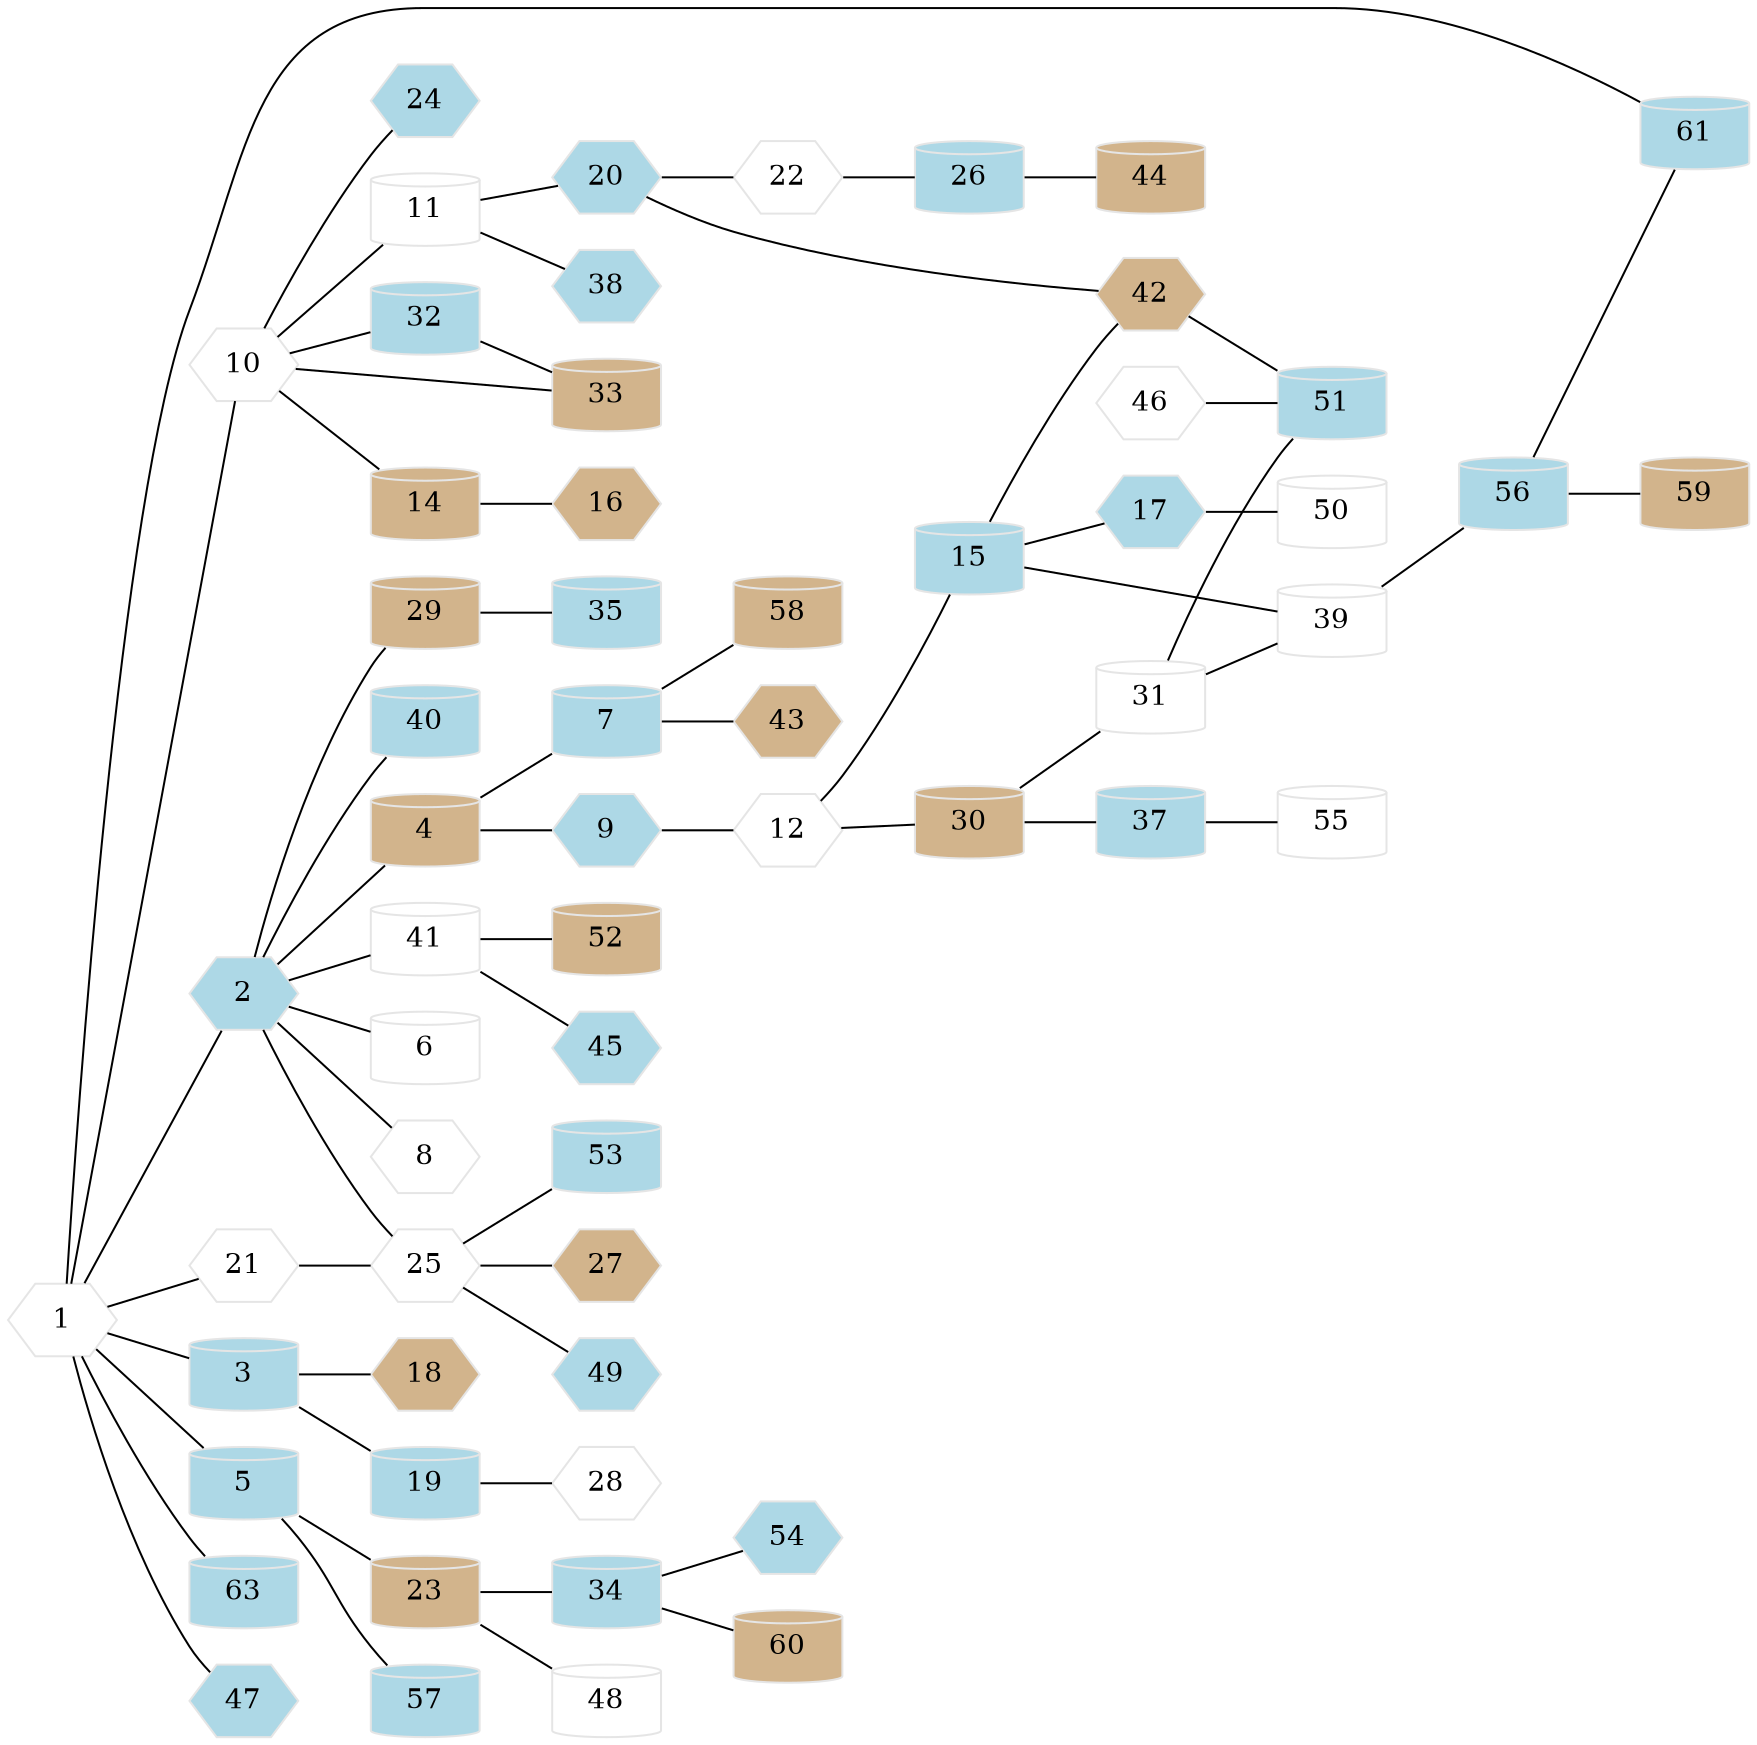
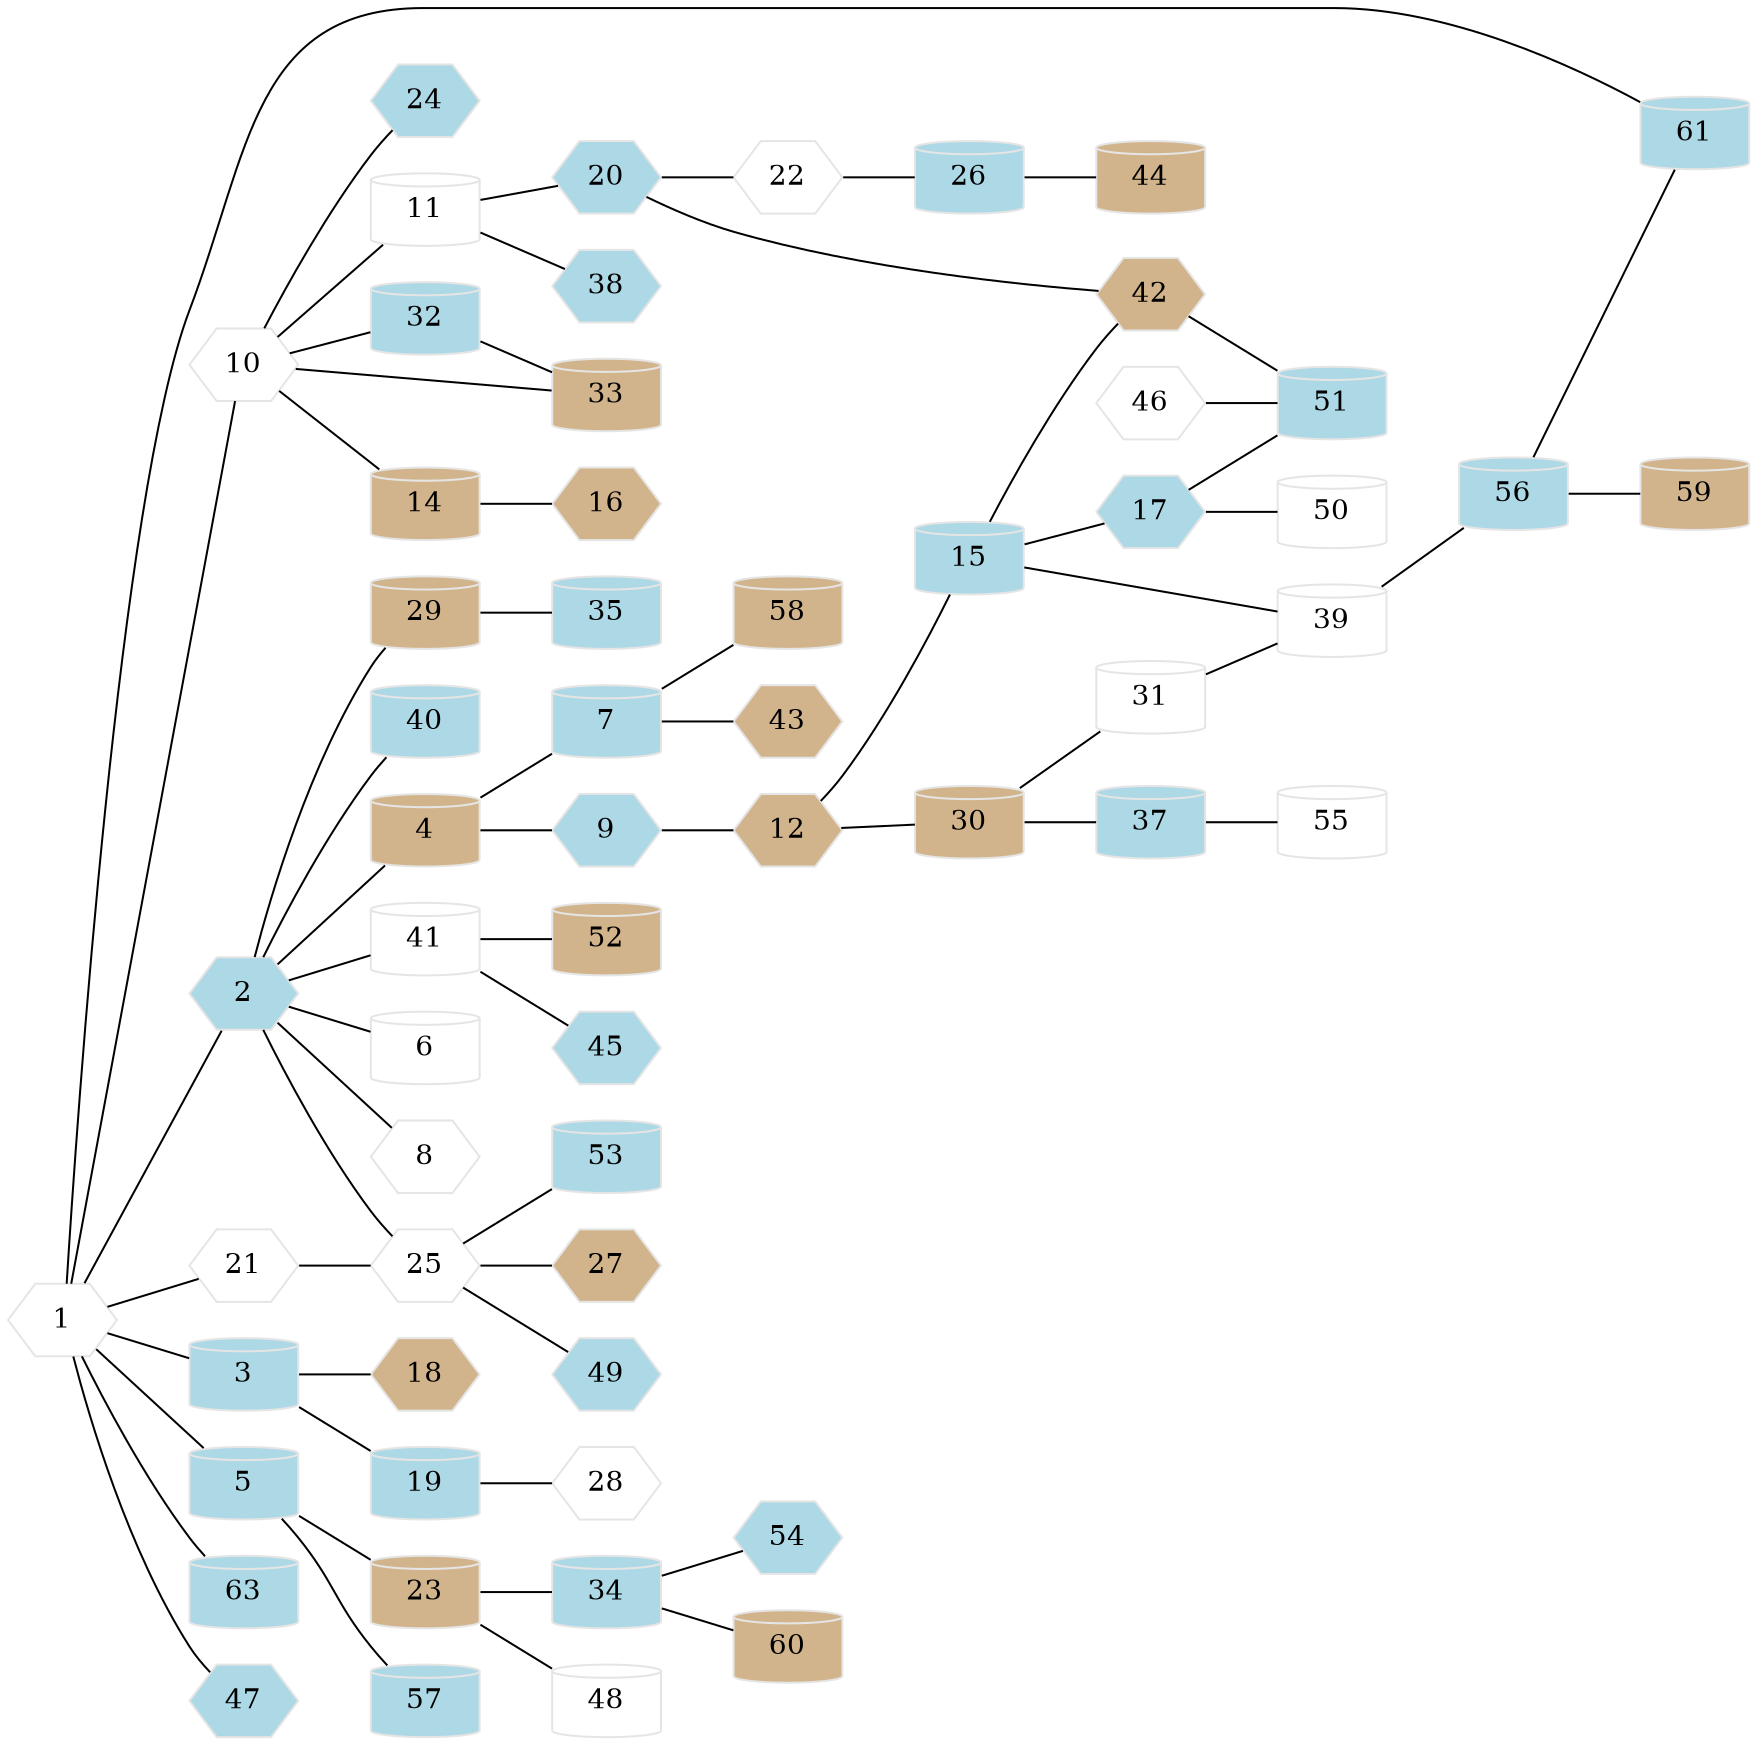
edge "51" -- "31": now "51" -- "17"
node "12": fillcolor white -> tan
